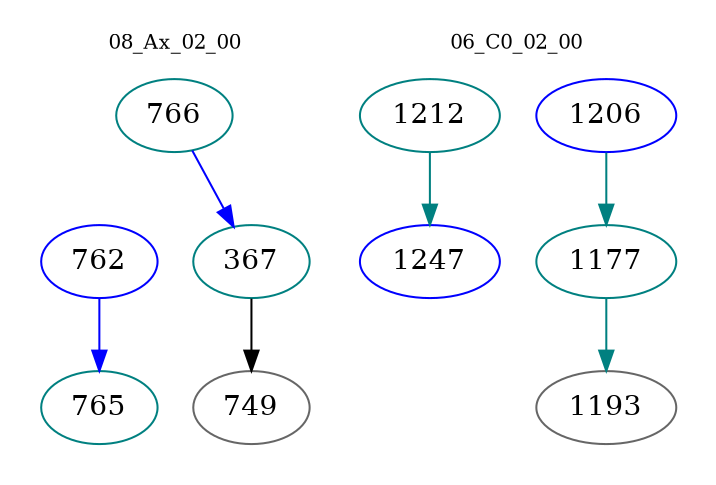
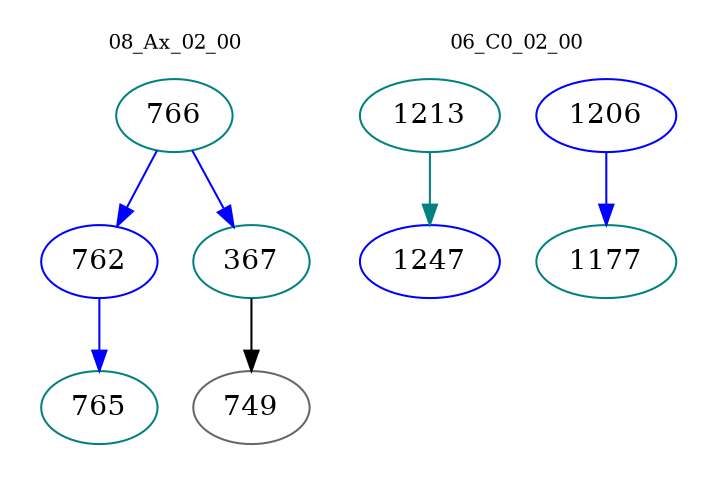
node "1212": label "1212" -> "1213"
edge "766" -> "762": added
edge "1206" -> "1177": color teal -> blue
node "1193": removed
